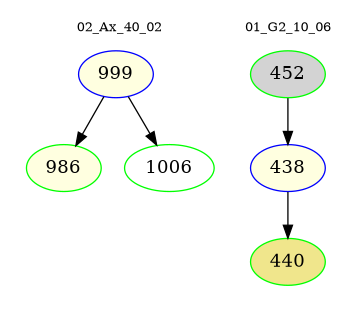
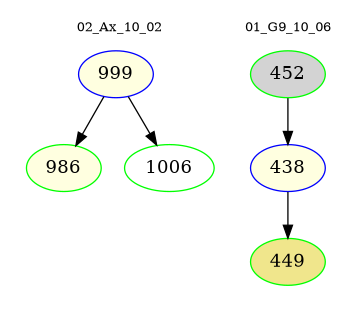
cluster "02_Ax_40_02": label "02_Ax_40_02" -> "02_Ax_10_02"
cluster "01_G2_10_06": label "01_G2_10_06" -> "01_G9_10_06"
node "440": label "440" -> "449"
